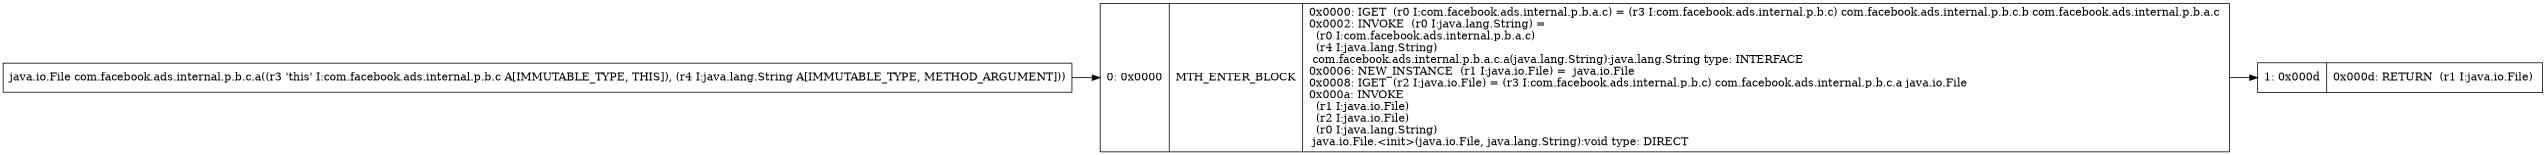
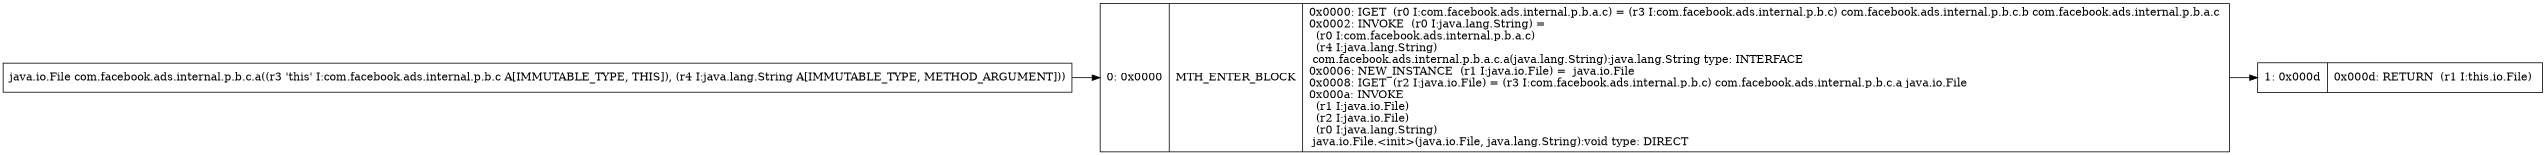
node "1: 0x000d": text "0x000d: RETURN  (r1 I:java.io.File)" -> "0x000d: RETURN  (r1 I:this.io.File)"
